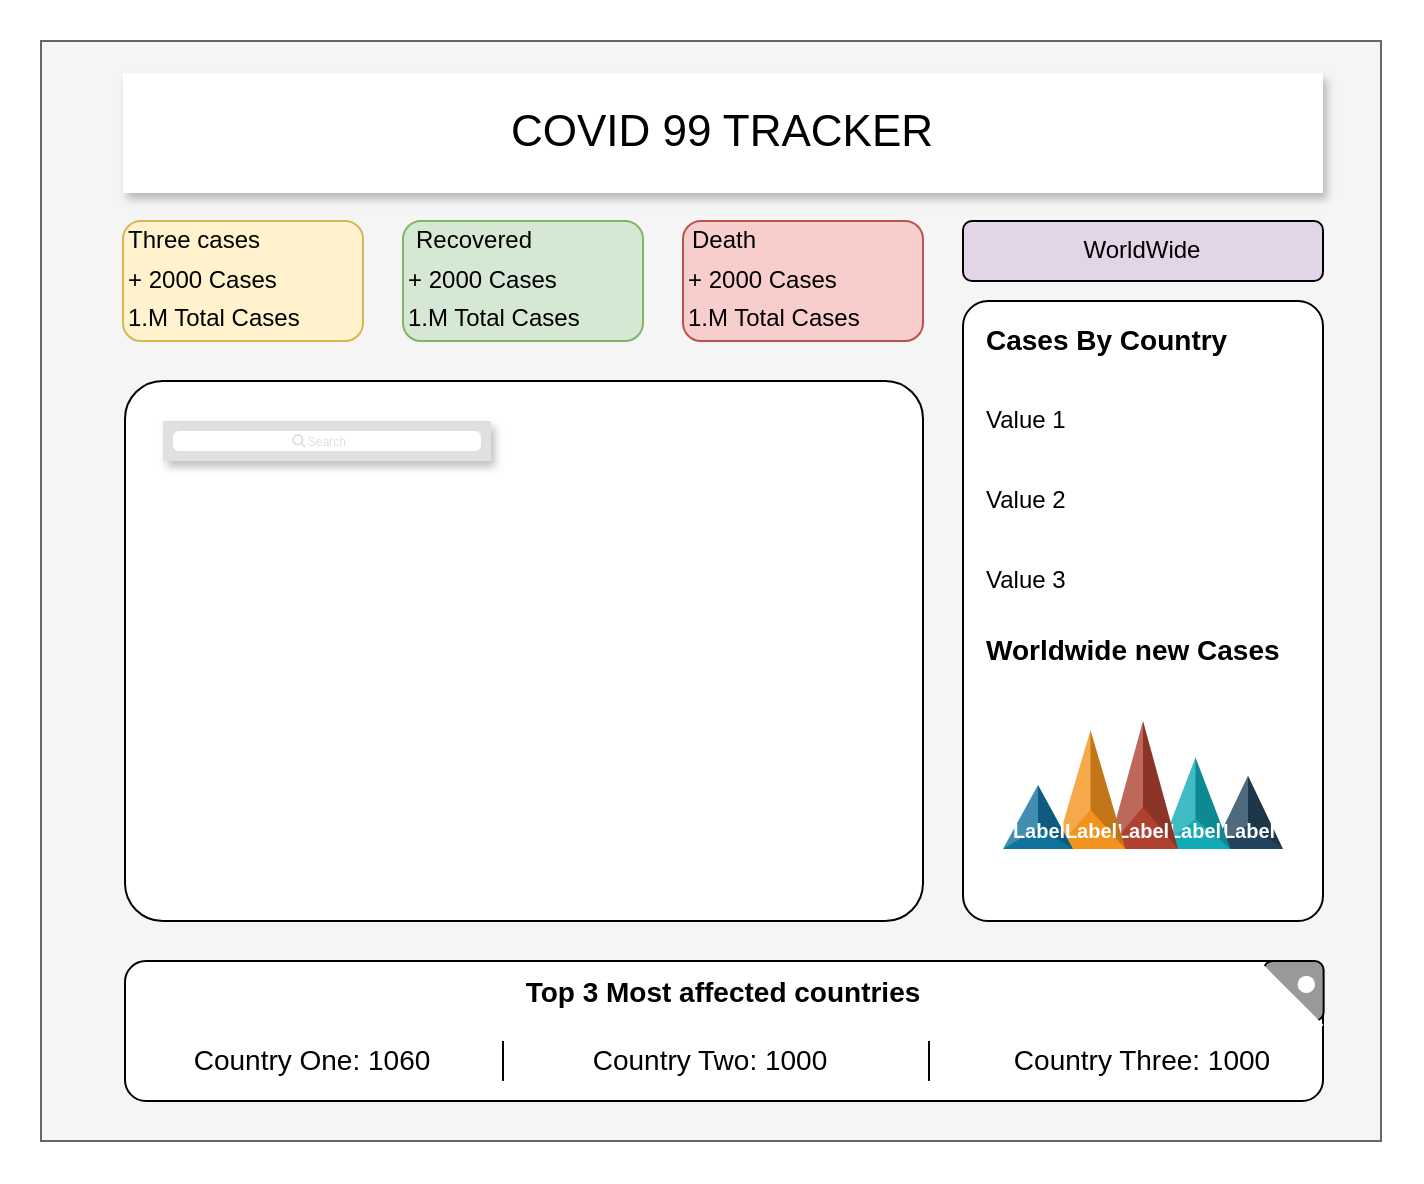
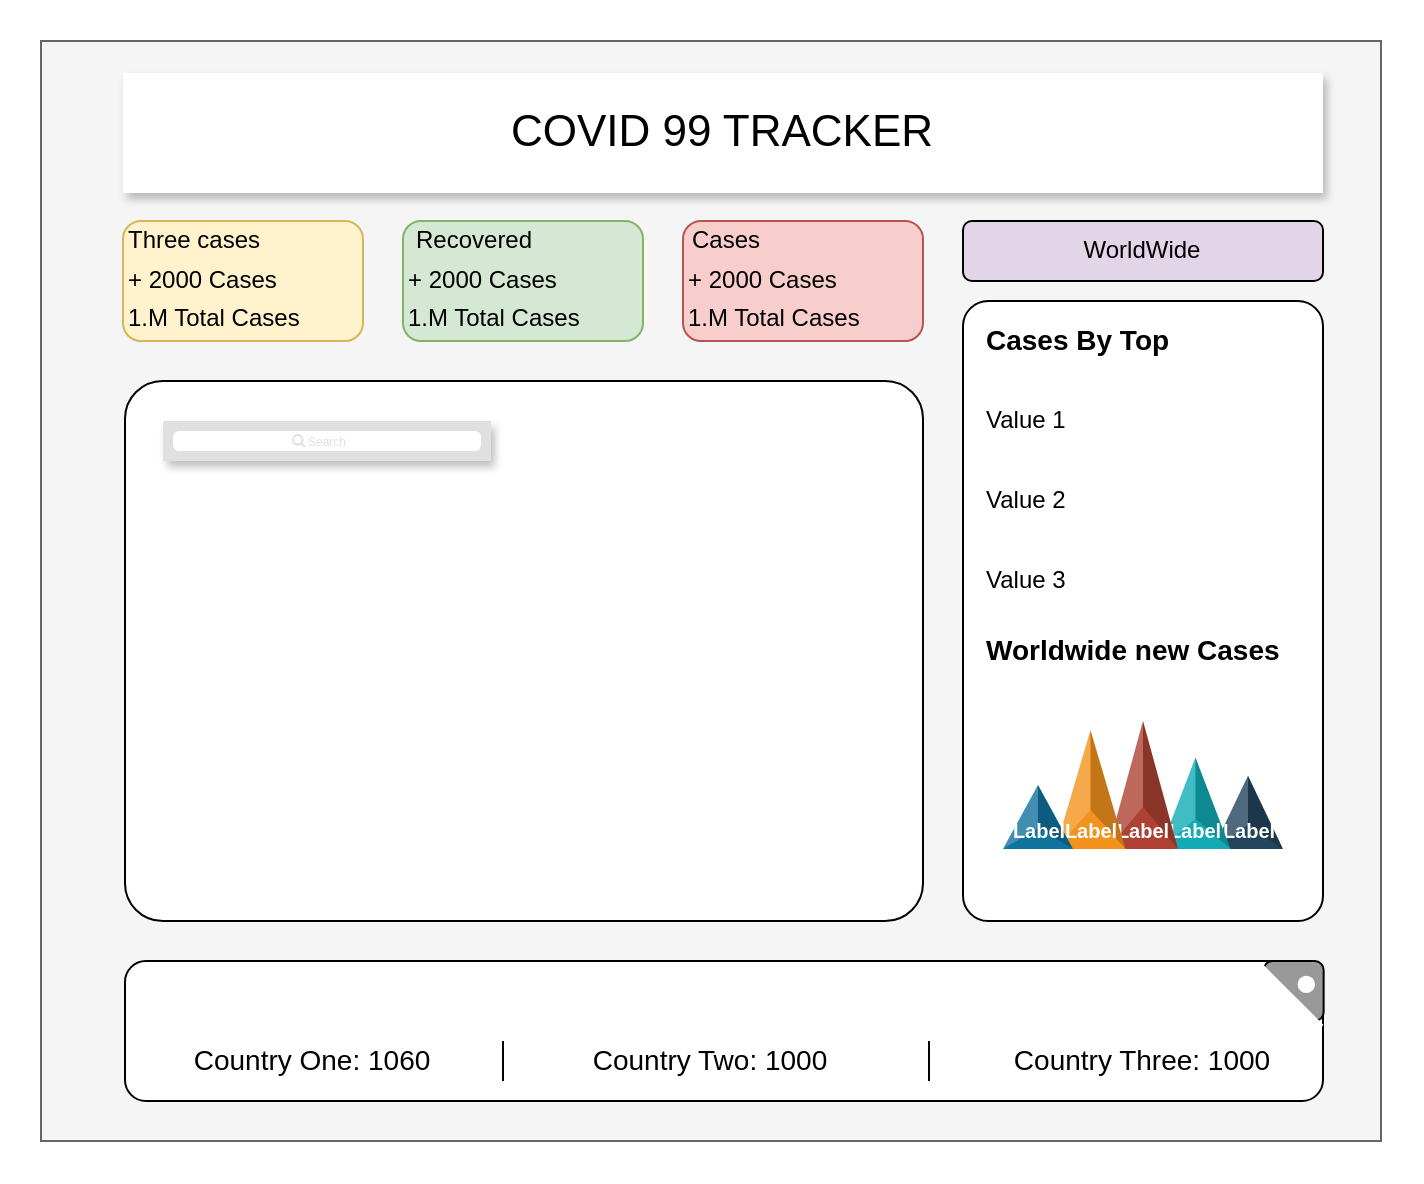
node "Death": label "Death" -> "Cases"
node "Cases By Country": label "Cases By Country" -> "Cases By Top"
node "Top 3 Most affected countries": removed
